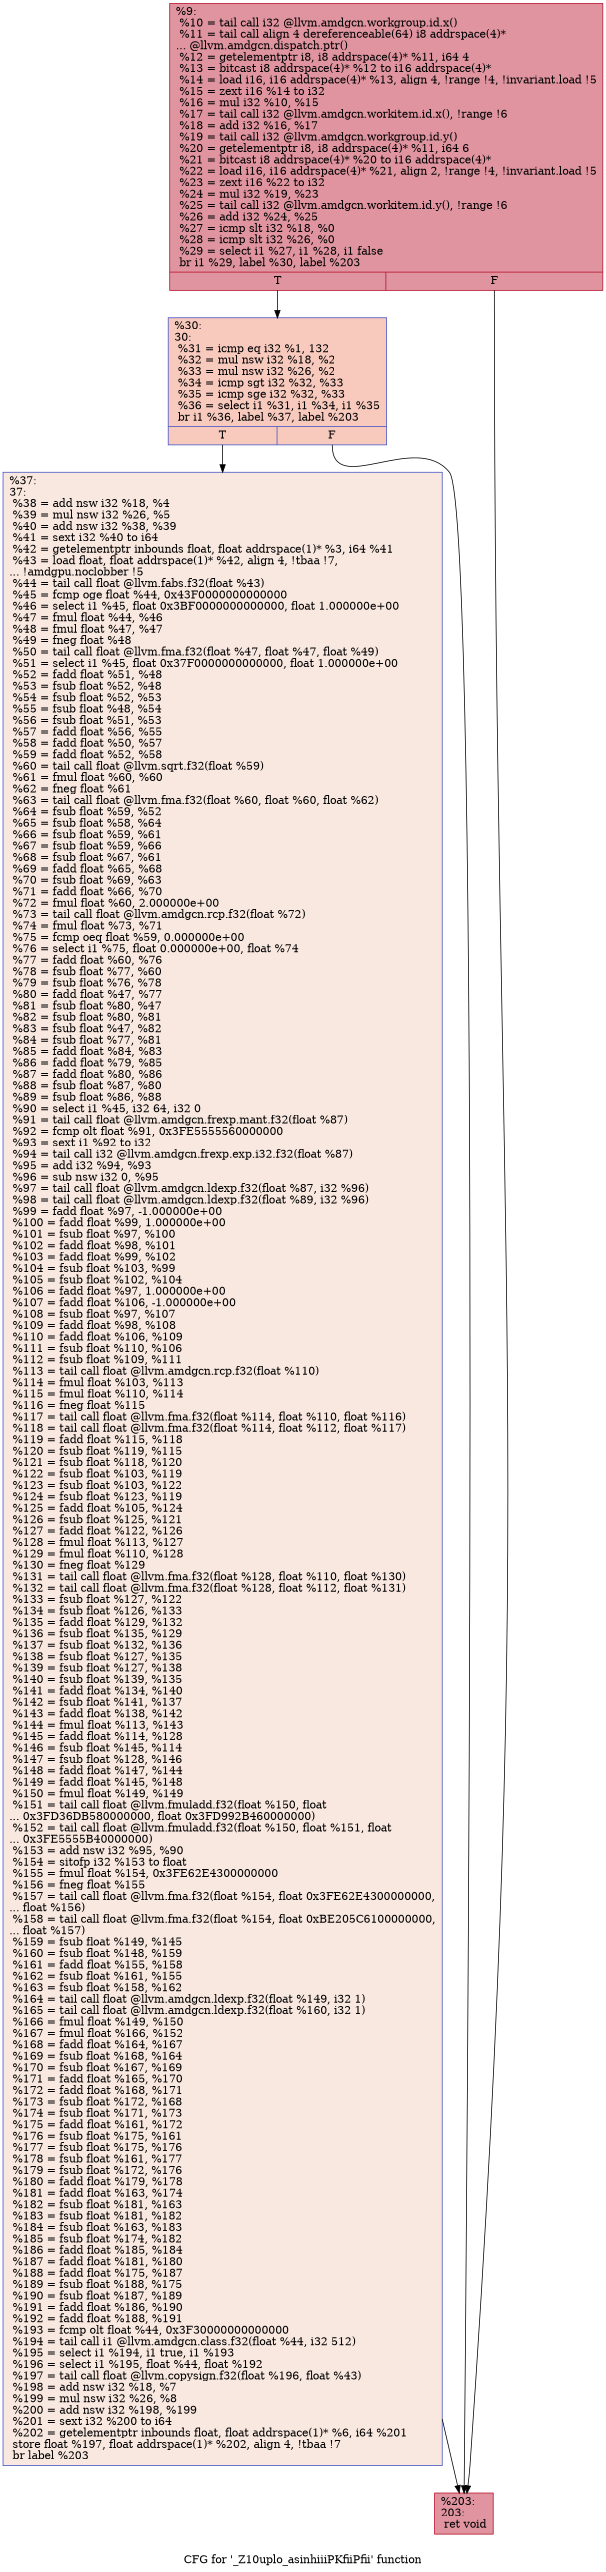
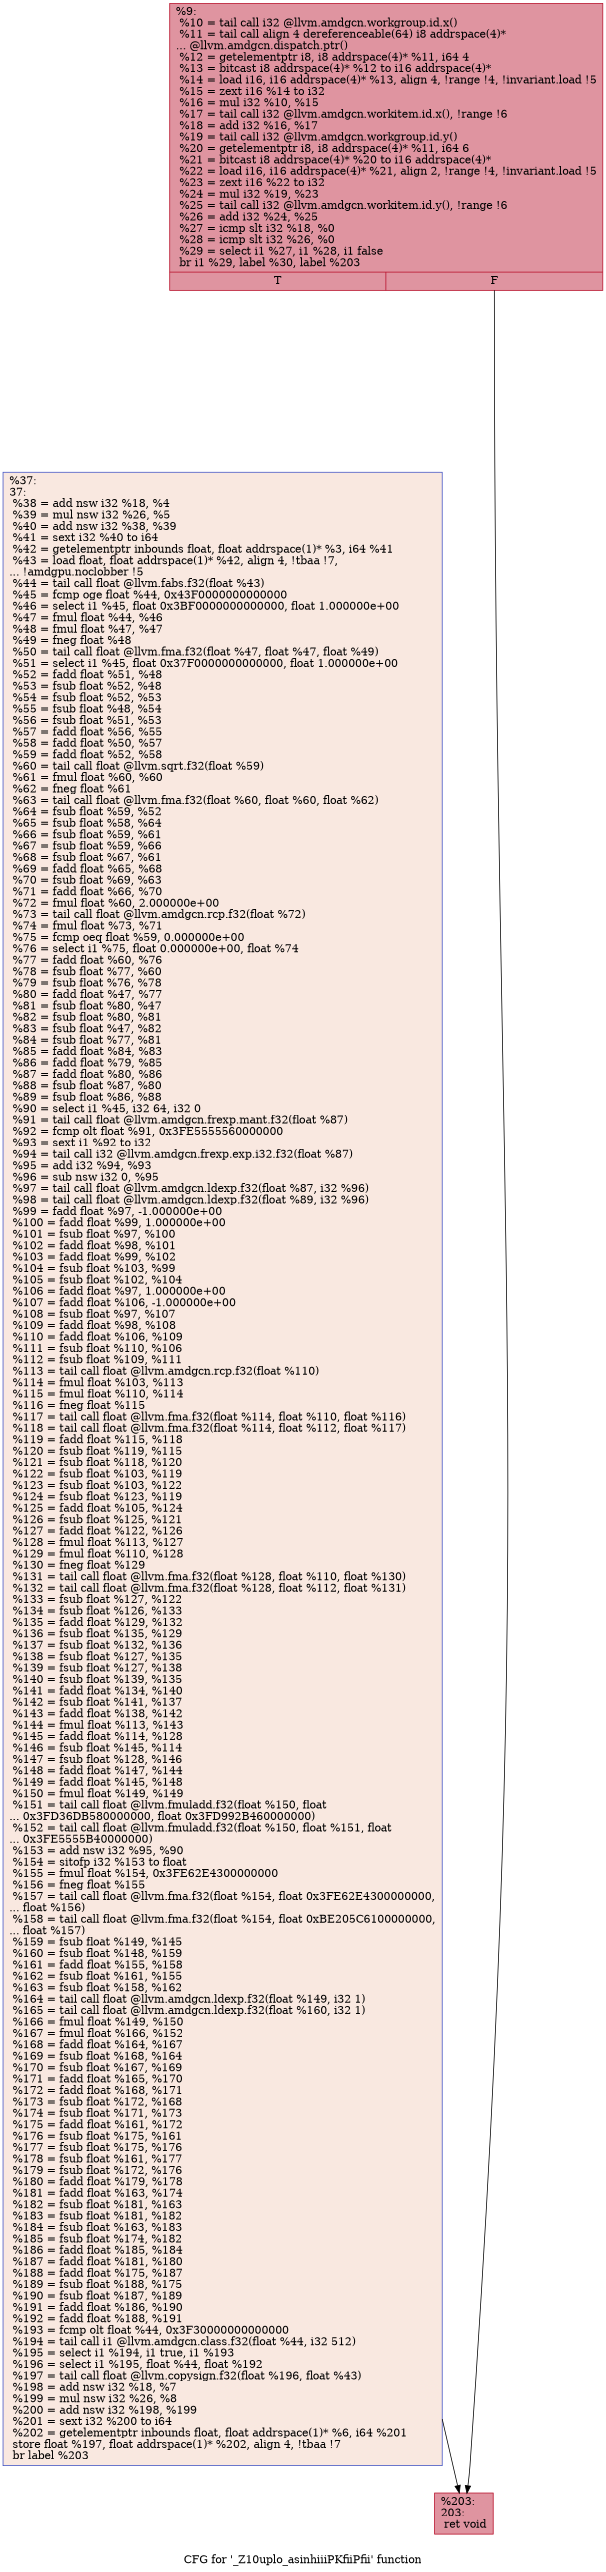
node "%30:": removed
